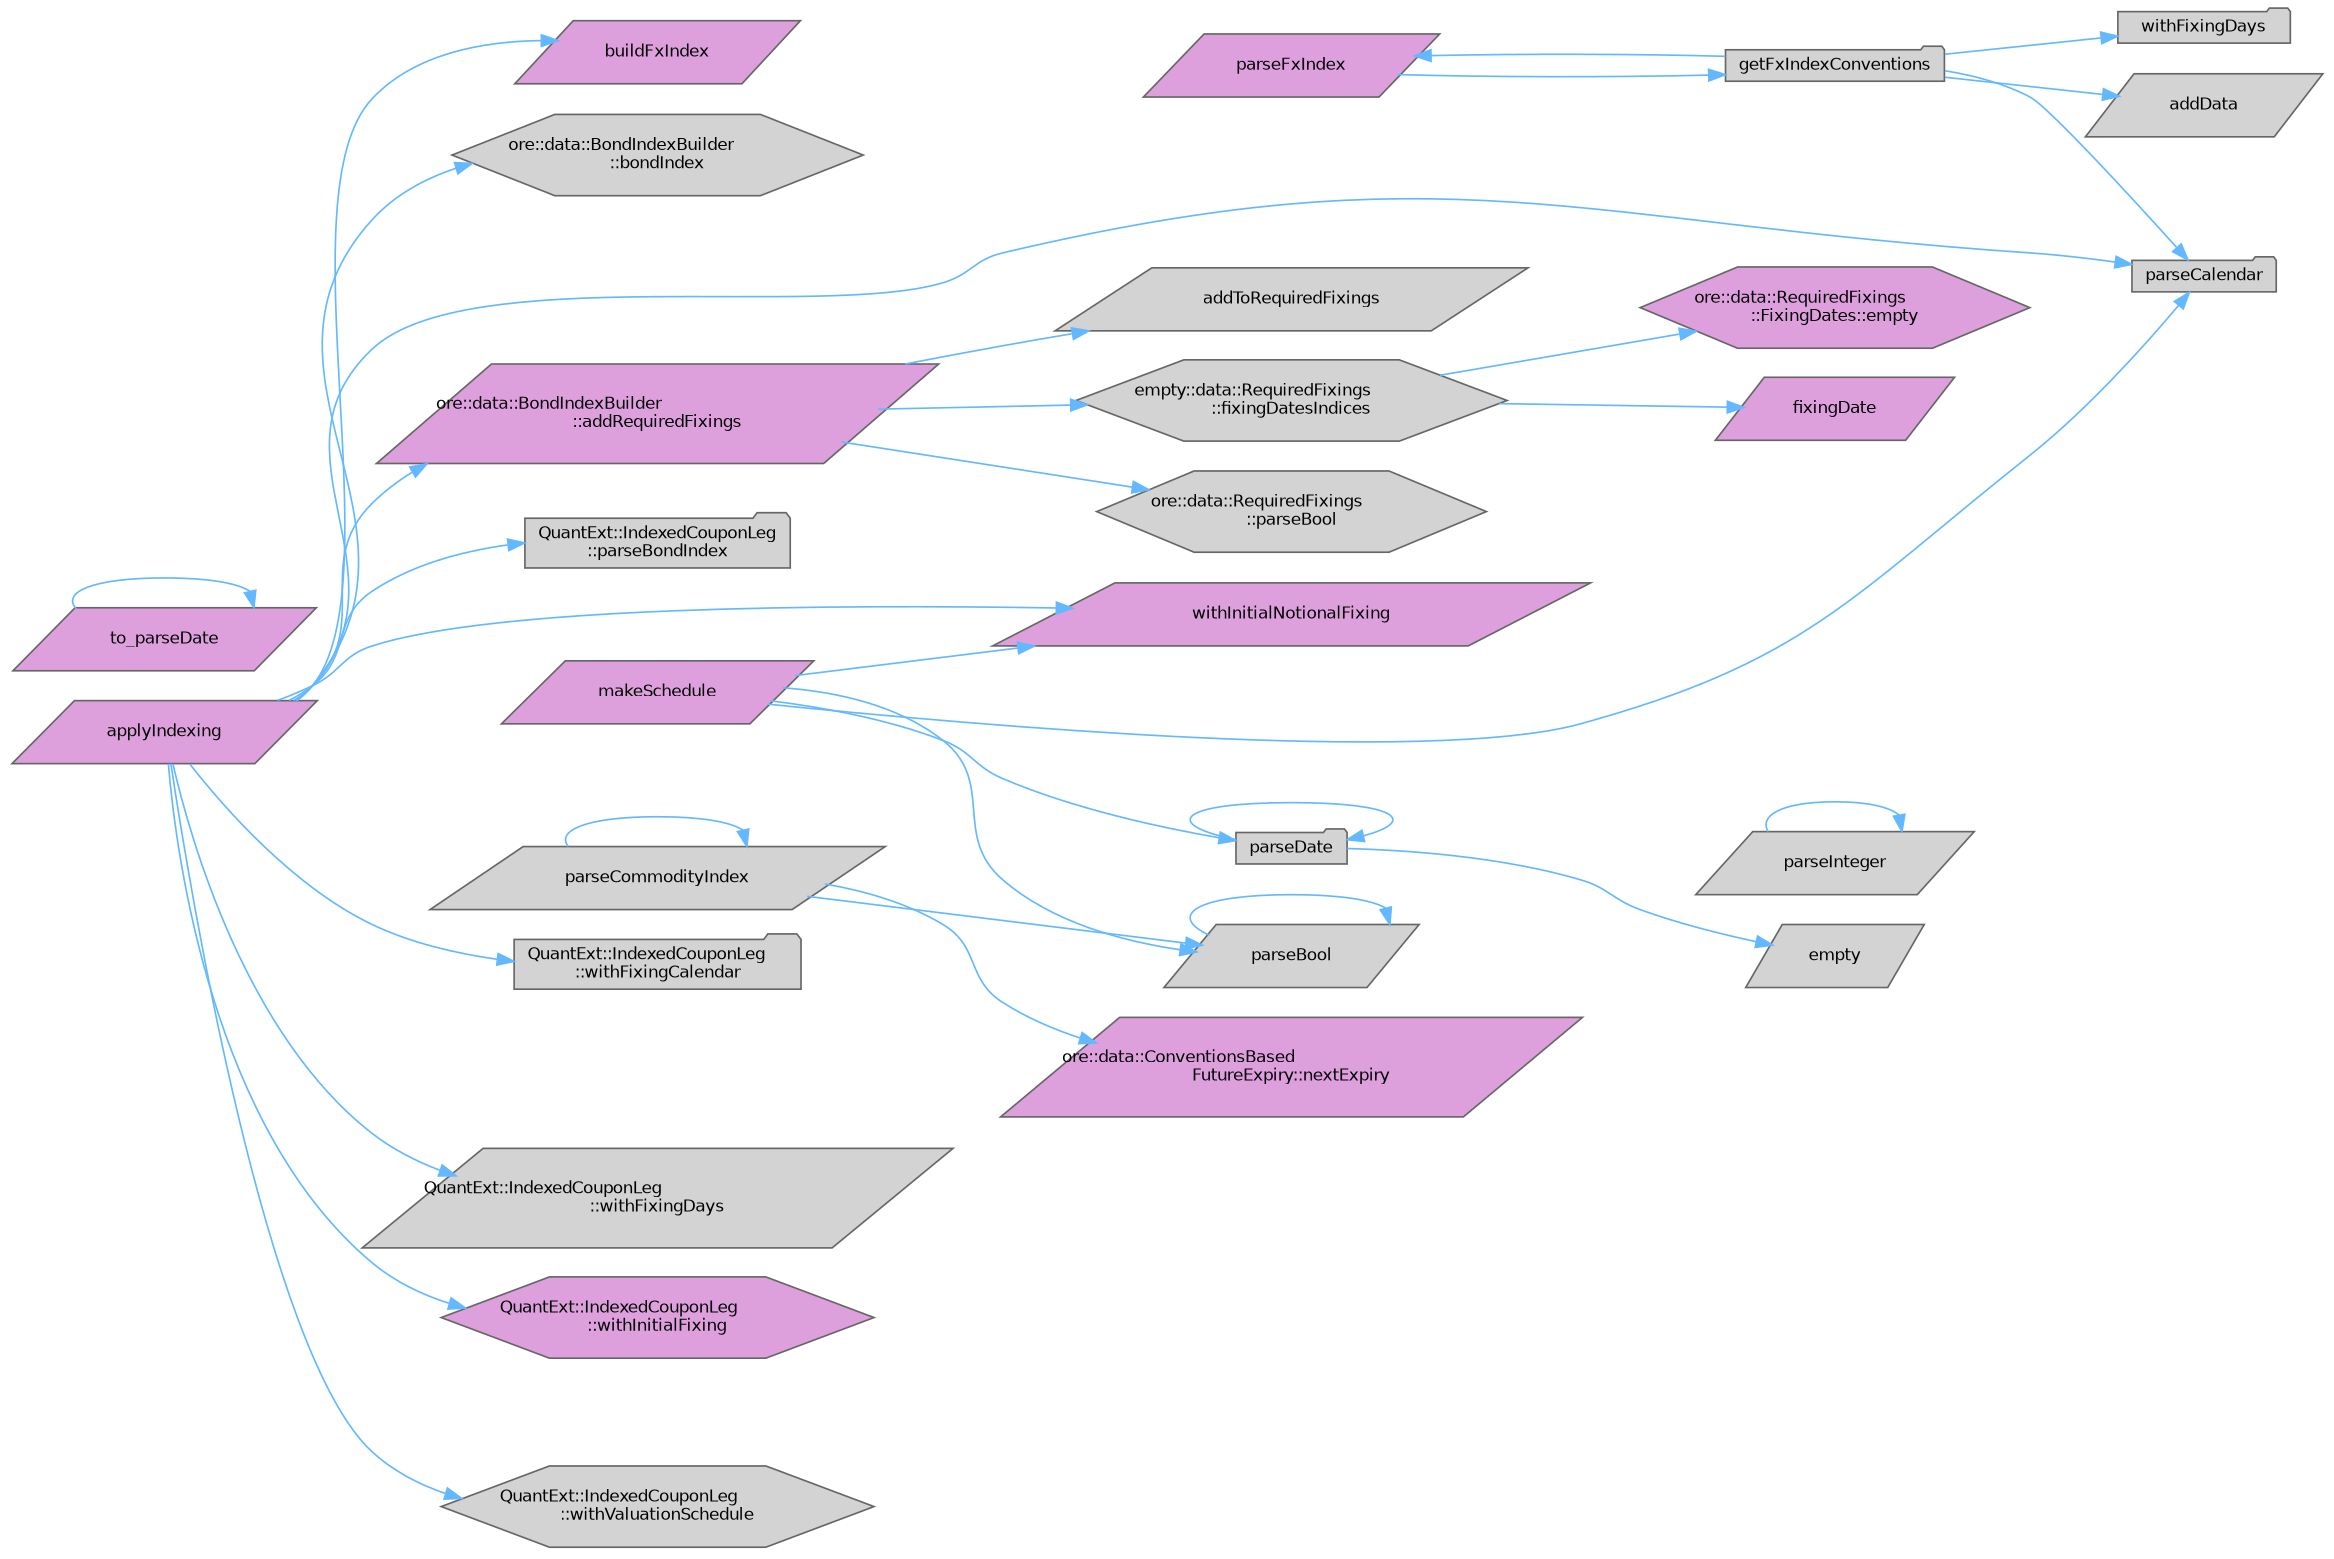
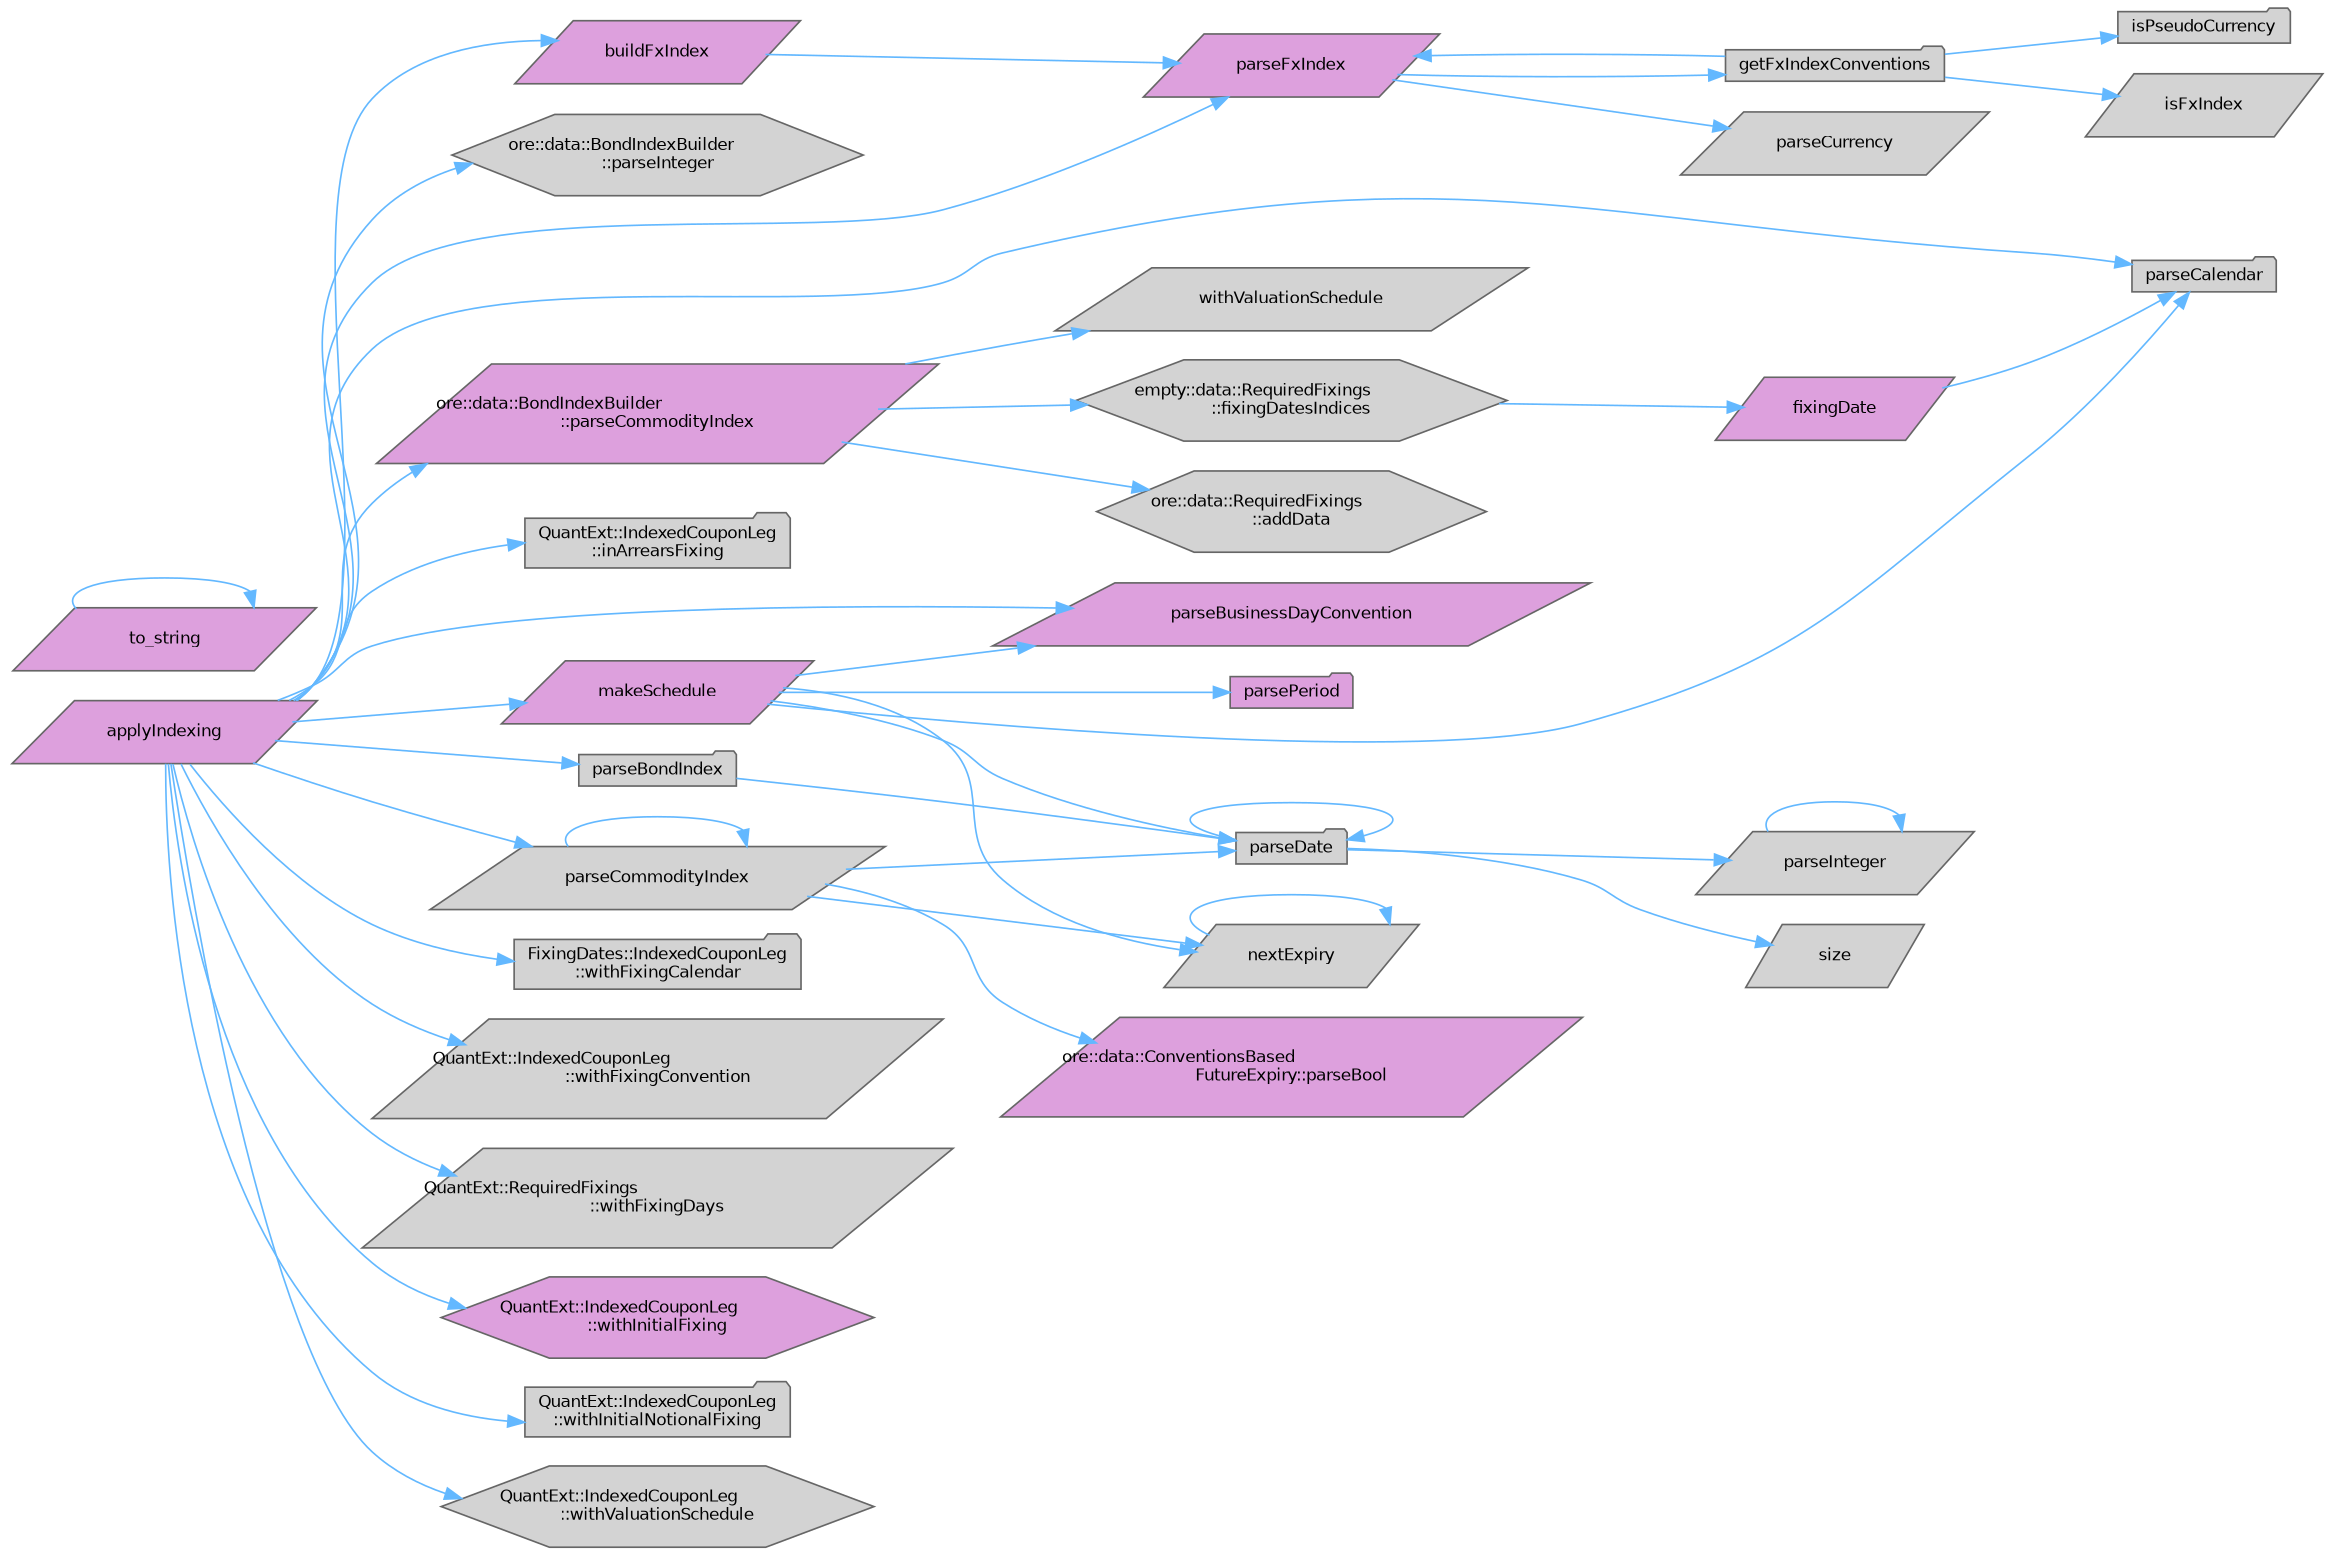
node "withFixingDays": label "withFixingDays" -> "isPseudoCurrency"
edge "buildFxIndex" -> "parseFxIndex": added
node "addData": label "addData" -> "isFxIndex"
edge "getFxIndexConventions" -> "parseCalendar": now "fixingDate" -> "parseCalendar"
node "parseCurrency": added
node "ore::data::BondIndexBuilder ::bondIndex": label "ore::data::BondIndexBuilder ::bondIndex" -> "ore::data::BondIndexBuilder ::parseInteger"
edge "applyIndexing" -> "parseFxIndex": added
node "addToRequiredFixings": label "addToRequiredFixings" -> "withValuationSchedule"
node "ore::data::RequiredFixings ::FixingDates::empty": removed
node "ore::data::BondIndexBuilder ::addRequiredFixings": label "ore::data::BondIndexBuilder ::addRequiredFixings" -> "ore::data::BondIndexBuilder ::parseCommodityIndex"
node "ore::data::RequiredFixings ::parseBool": label "ore::data::RequiredFixings ::parseBool" -> "ore::data::RequiredFixings ::addData"
node "QuantExt::IndexedCouponLeg ::parseBondIndex": label "QuantExt::IndexedCouponLeg ::parseBondIndex" -> "QuantExt::IndexedCouponLeg ::inArrearsFixing"
node "withInitialNotionalFixing": label "withInitialNotionalFixing" -> "parseBusinessDayConvention"
node "to_parseDate": label "to_parseDate" -> "to_string"
node "parsePeriod": added
edge "applyIndexing" -> "makeSchedule": added
node "parseBondIndex": added
edge "applyIndexing" -> "parseCommodityIndex": added
edge "parseDate" -> "parseInteger": added
edge "parseCommodityIndex" -> "parseDate": added
node "parseBool": label "parseBool" -> "nextExpiry"
node "empty": label "empty" -> "size"
node "QuantExt::IndexedCouponLeg ::withFixingCalendar": label "QuantExt::IndexedCouponLeg ::withFixingCalendar" -> "FixingDates::IndexedCouponLeg ::withFixingCalendar"
node "ore::data::ConventionsBased FutureExpiry::nextExpiry": label "ore::data::ConventionsBased FutureExpiry::nextExpiry" -> "ore::data::ConventionsBased FutureExpiry::parseBool"
node "QuantExt::IndexedCouponLeg ::withFixingConvention": added
node "QuantExt::IndexedCouponLeg ::withFixingDays": label "QuantExt::IndexedCouponLeg ::withFixingDays" -> "QuantExt::RequiredFixings ::withFixingDays"
node "QuantExt::IndexedCouponLeg ::withInitialNotionalFixing": added
